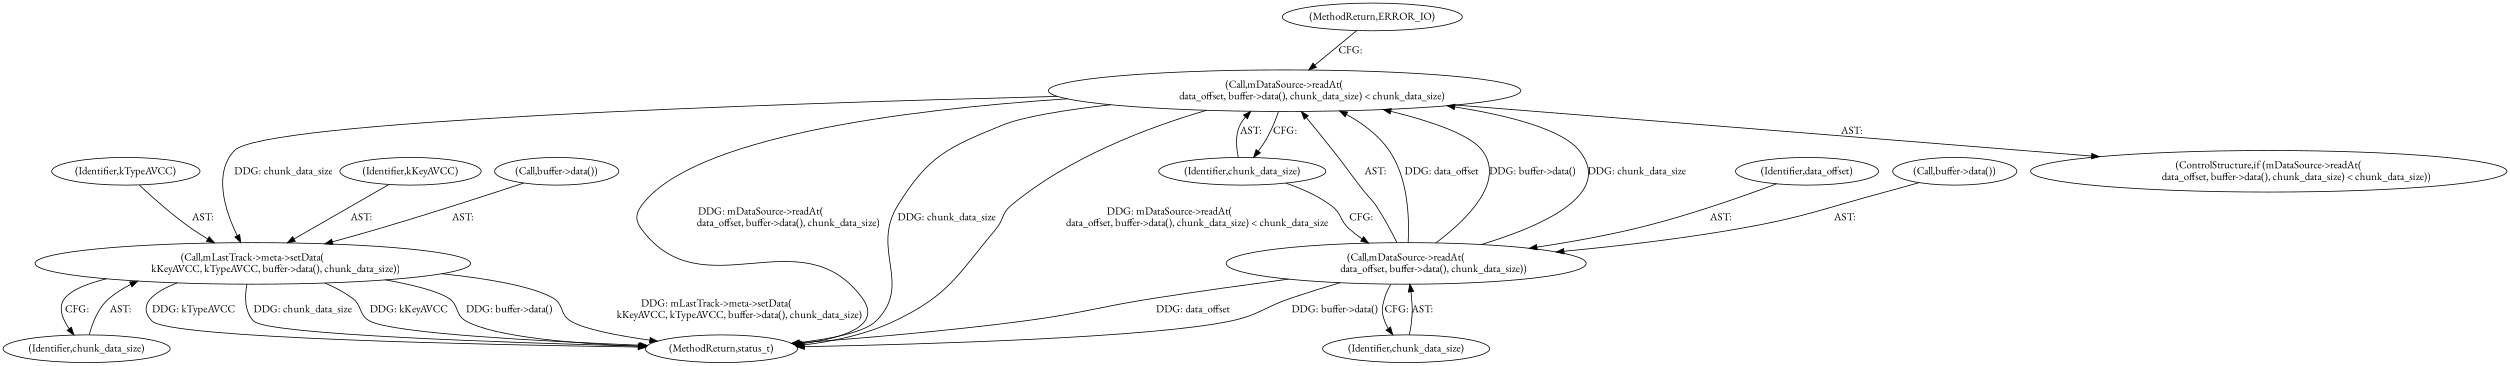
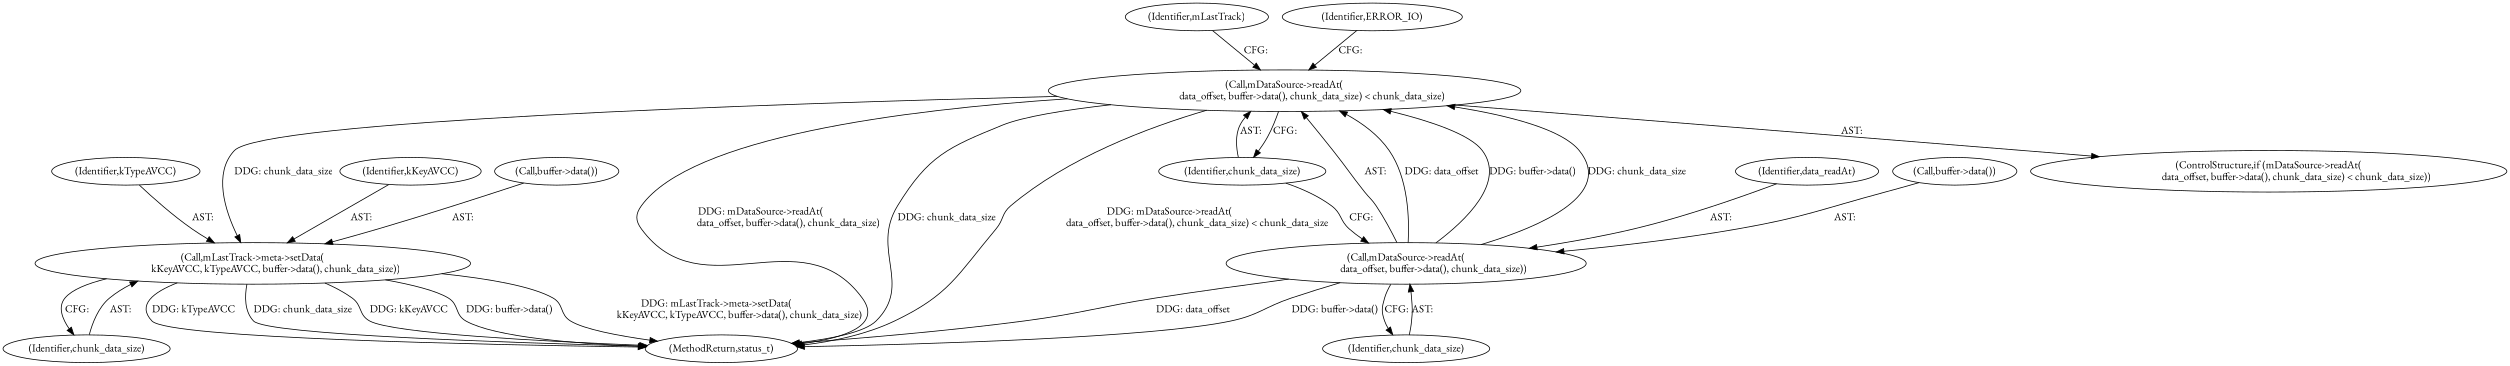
node "(Identifier,mLastTrack)": added
node "(MethodReturn,ERROR_IO)": label "(MethodReturn,ERROR_IO)" -> "(Identifier,ERROR_IO)"
node "(Identifier,data_offset)": label "(Identifier,data_offset)" -> "(Identifier,data_readAt)"
